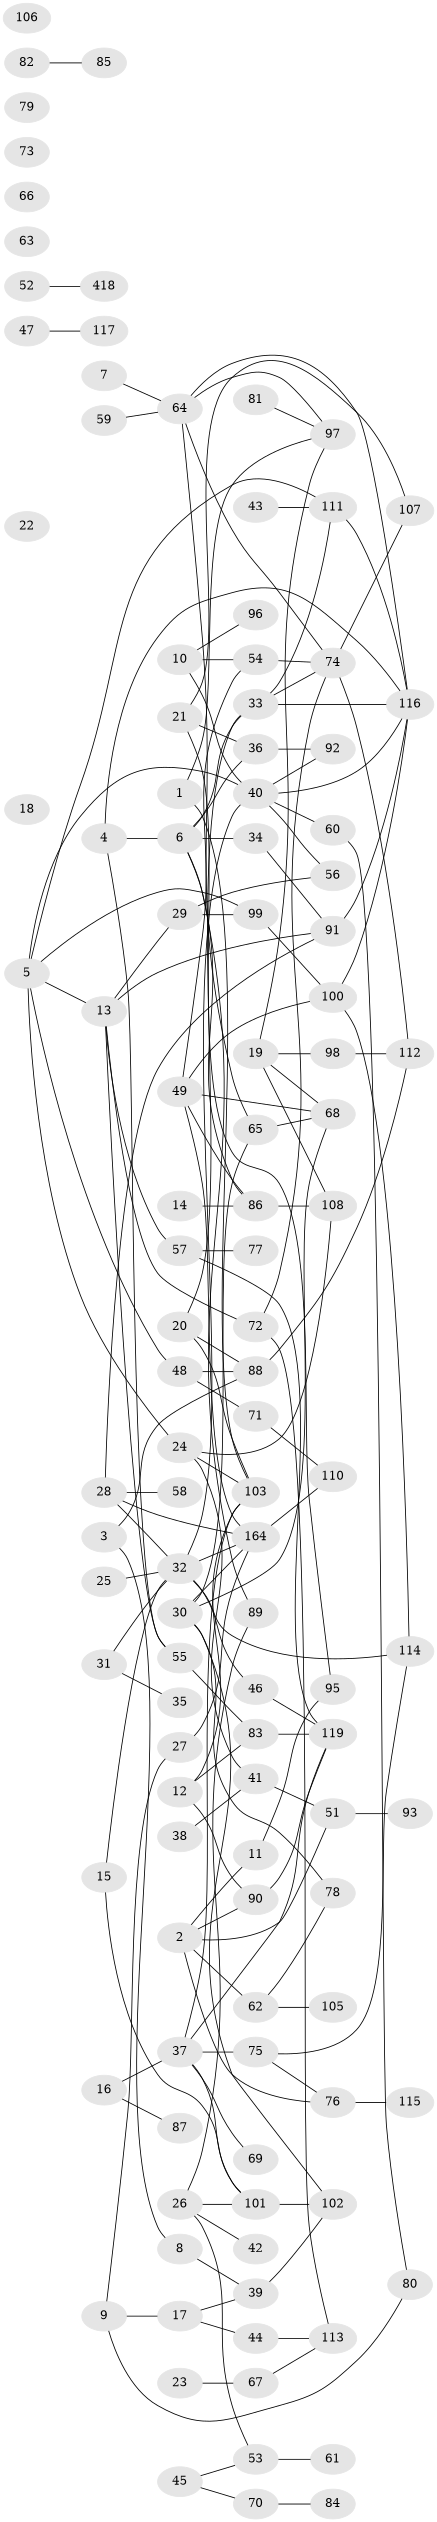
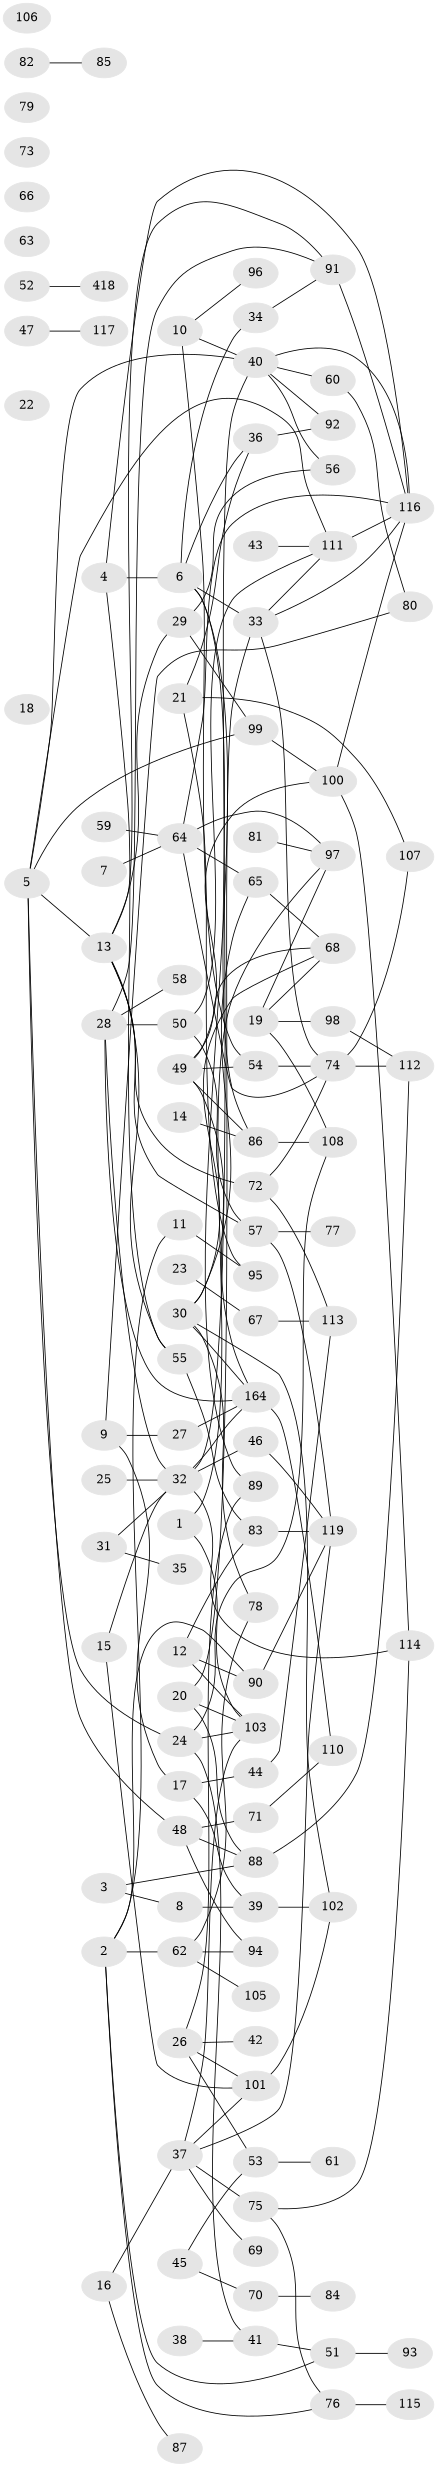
node "50": added
node "94": added
